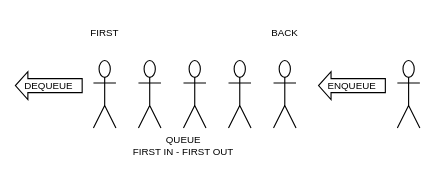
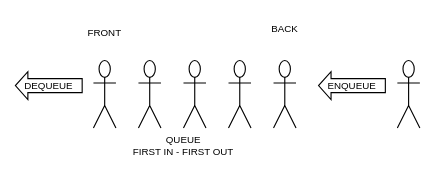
node "BACK": size 135x34 -> 135x26
node "FIRST": label "FIRST" -> "FRONT"
